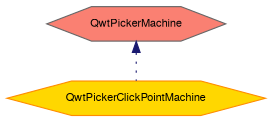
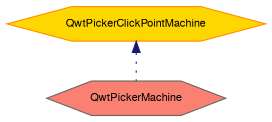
edge "QwtPickerClickPointMachine" -> "QwtPickerMachine": reversed
